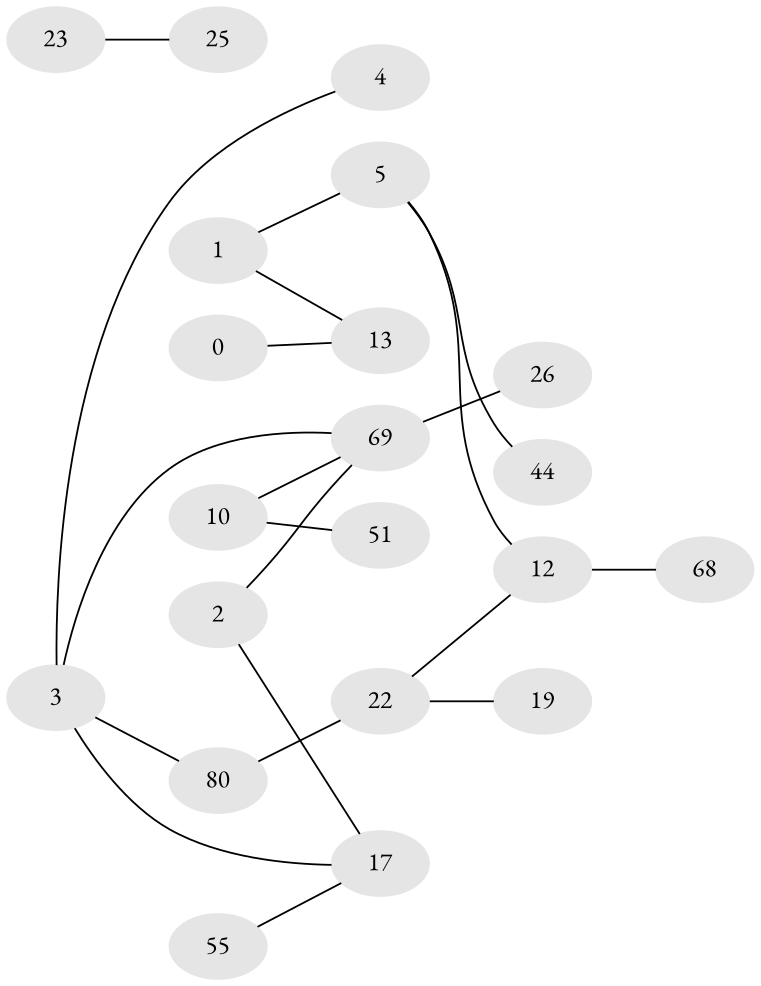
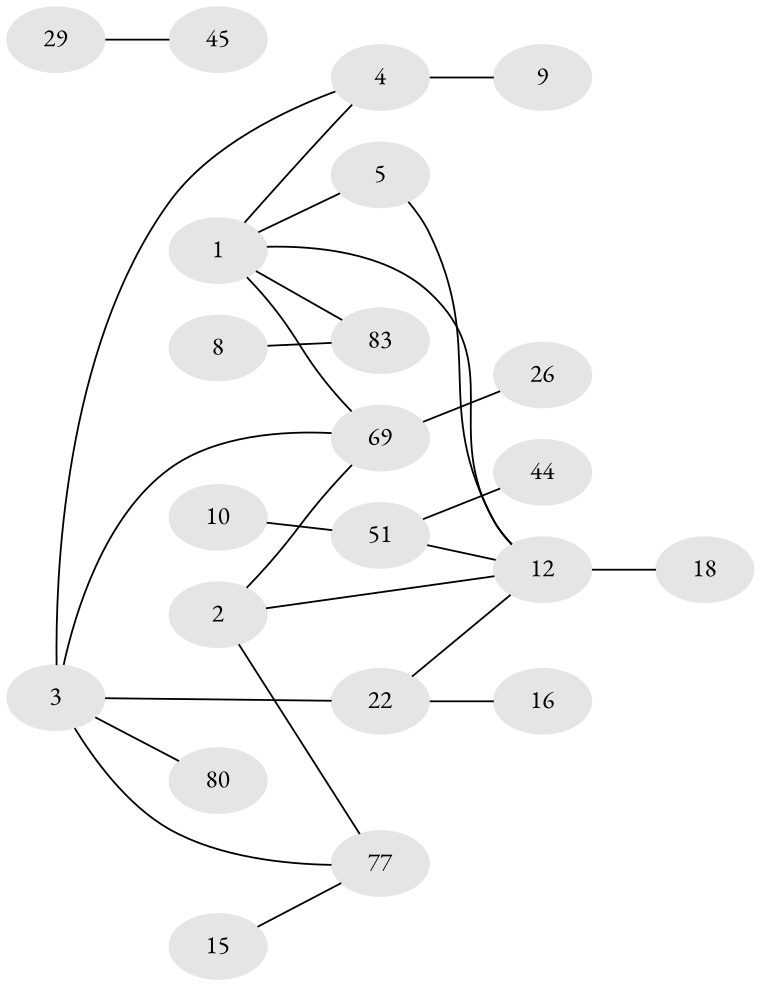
node "23": label "23" -> "29"
node "25": label "25" -> "45"
node "9": added
edge "4" -- "1": added
edge "1" -- "12": added
node "13": label "13" -> "83"
node "0": label "0" -> "8"
edge "5" -- "44": now "51" -- "44"
edge "69" -- "10": now "69" -- "1"
edge "51" -- "12": added
node "68": label "68" -> "18"
edge "12" -- "2": added
node "19": label "19" -> "16"
edge "22" -- "80": now "22" -- "3"
node "17": label "17" -> "77"
node "55": label "55" -> "15"
